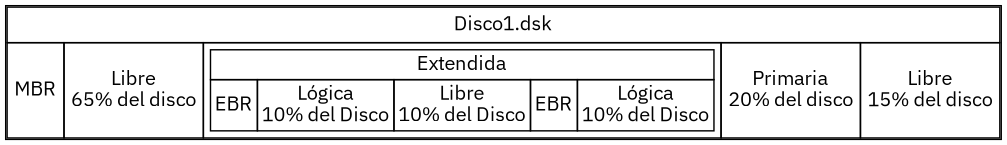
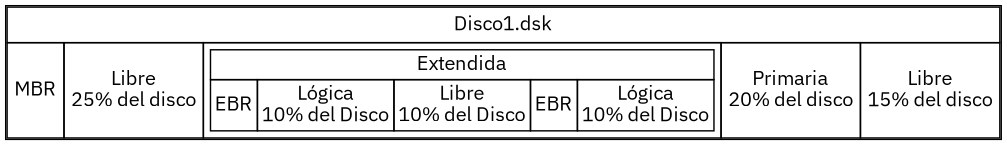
node "Disco1.dsk": text "65% del disco" -> "25% del disco"
